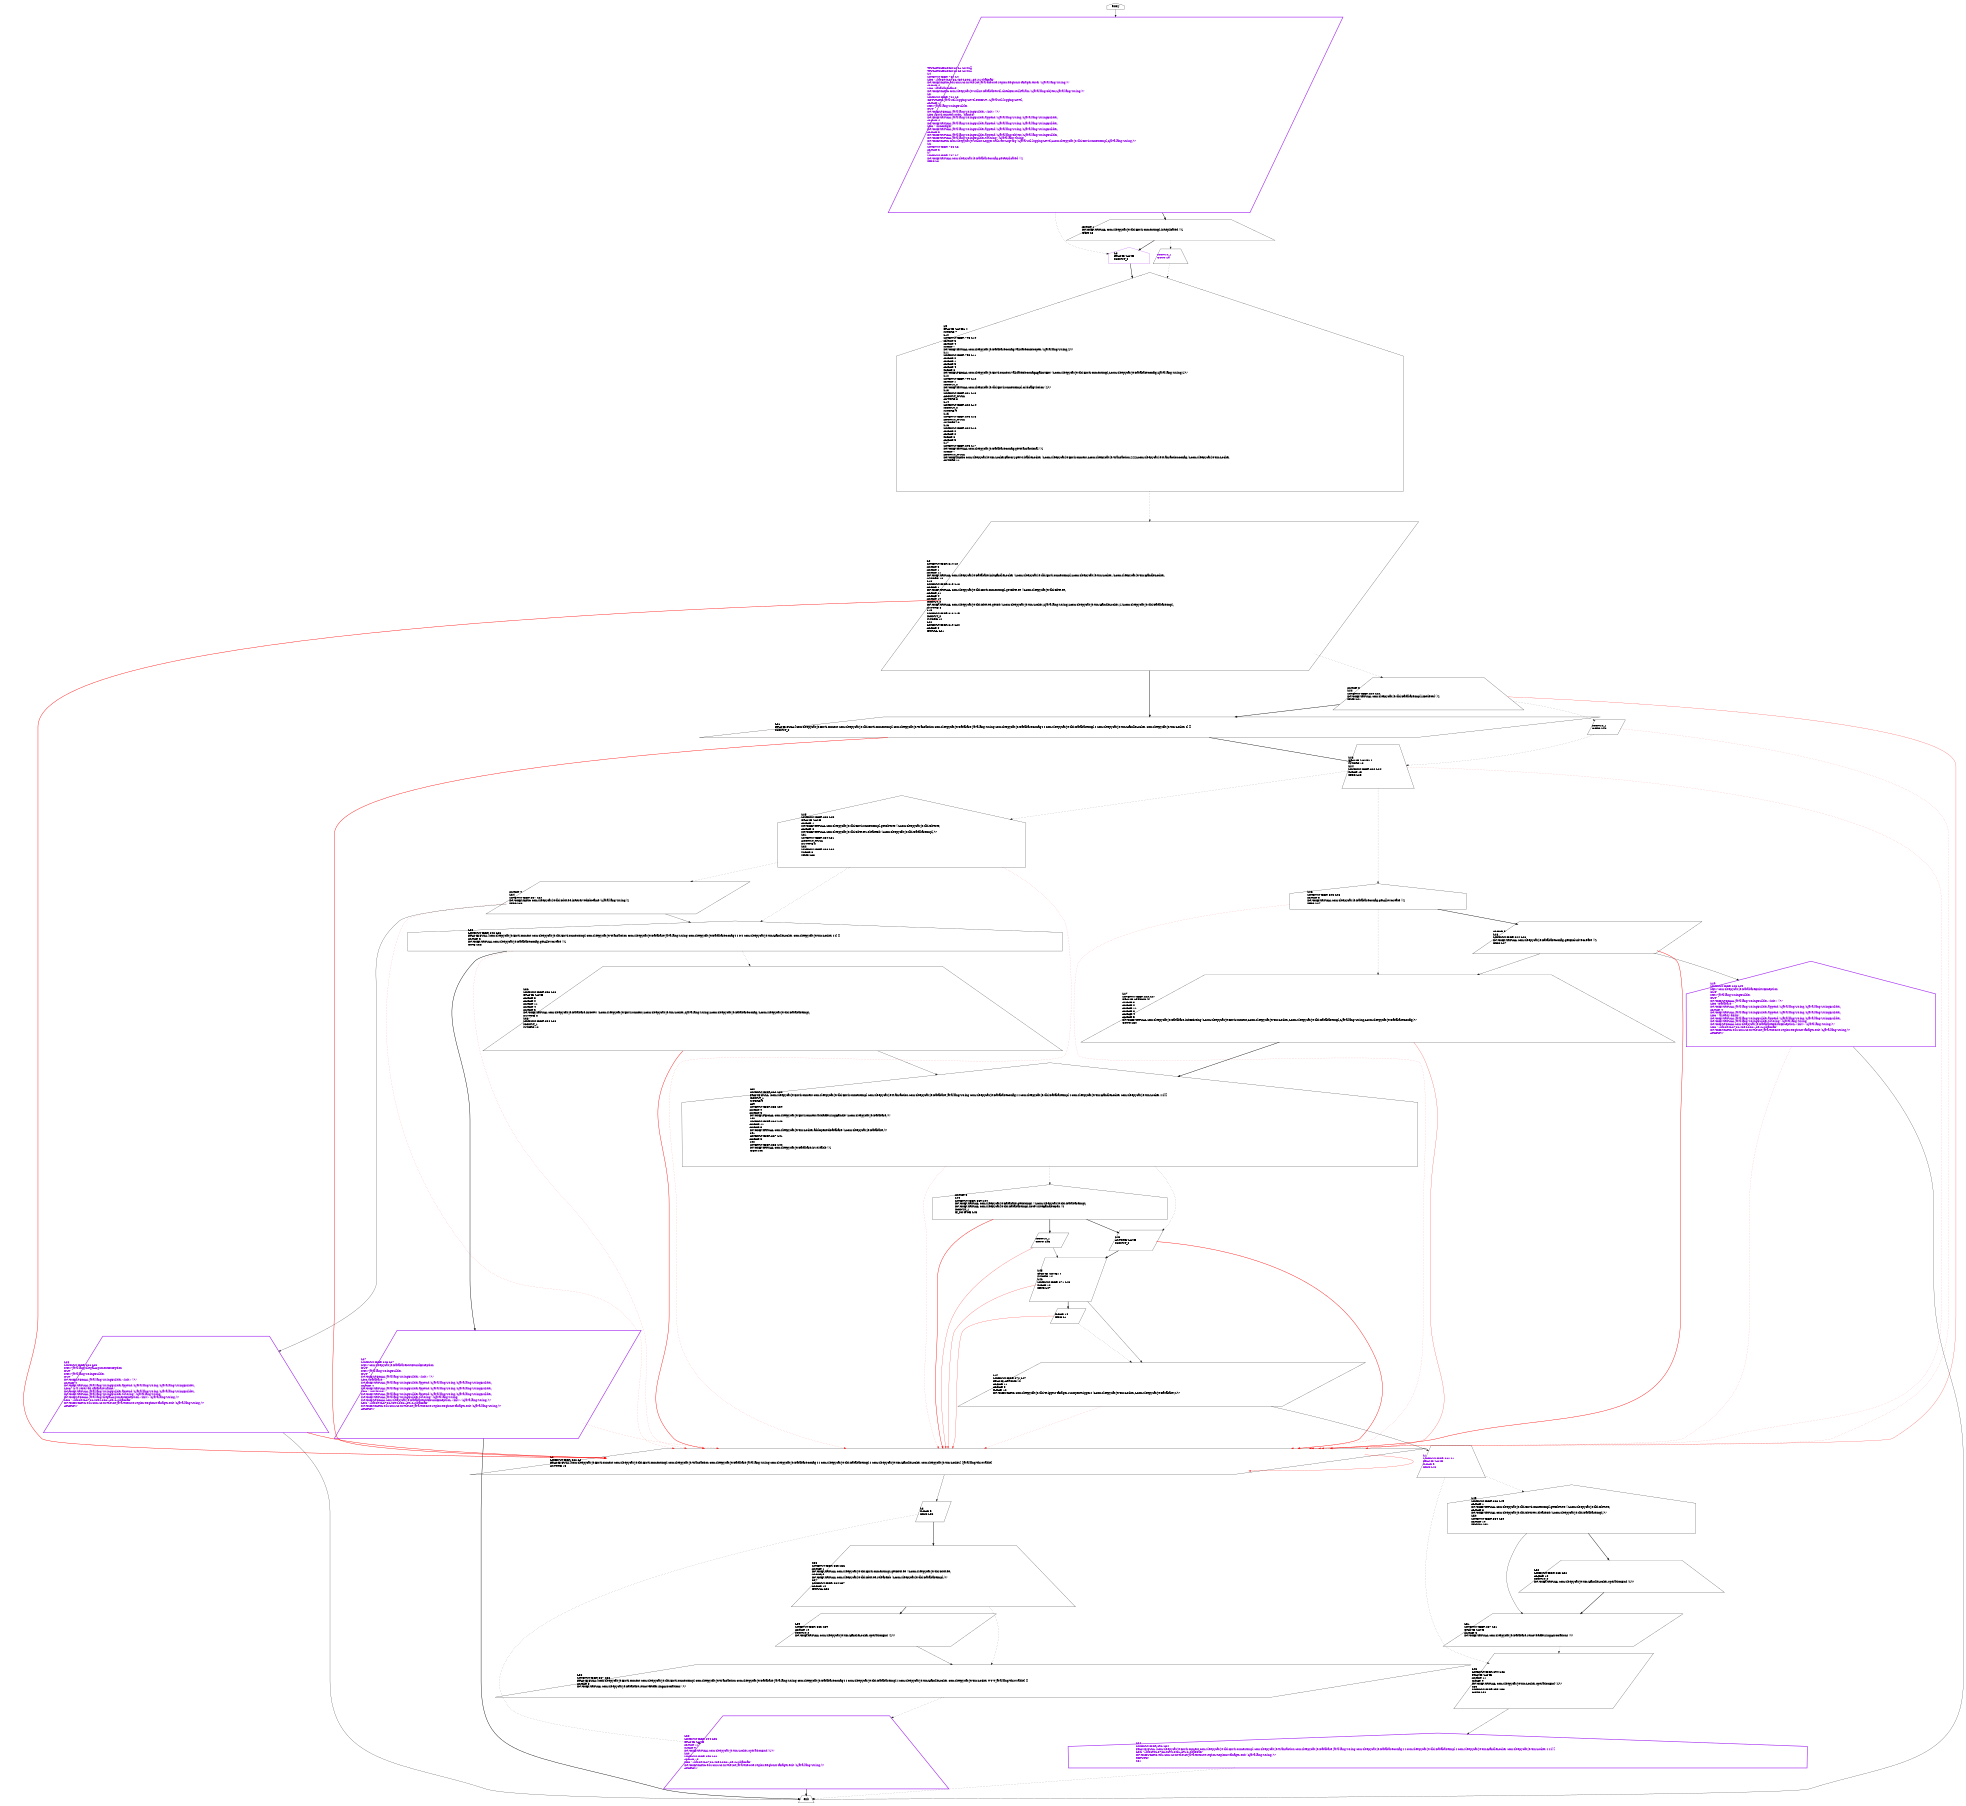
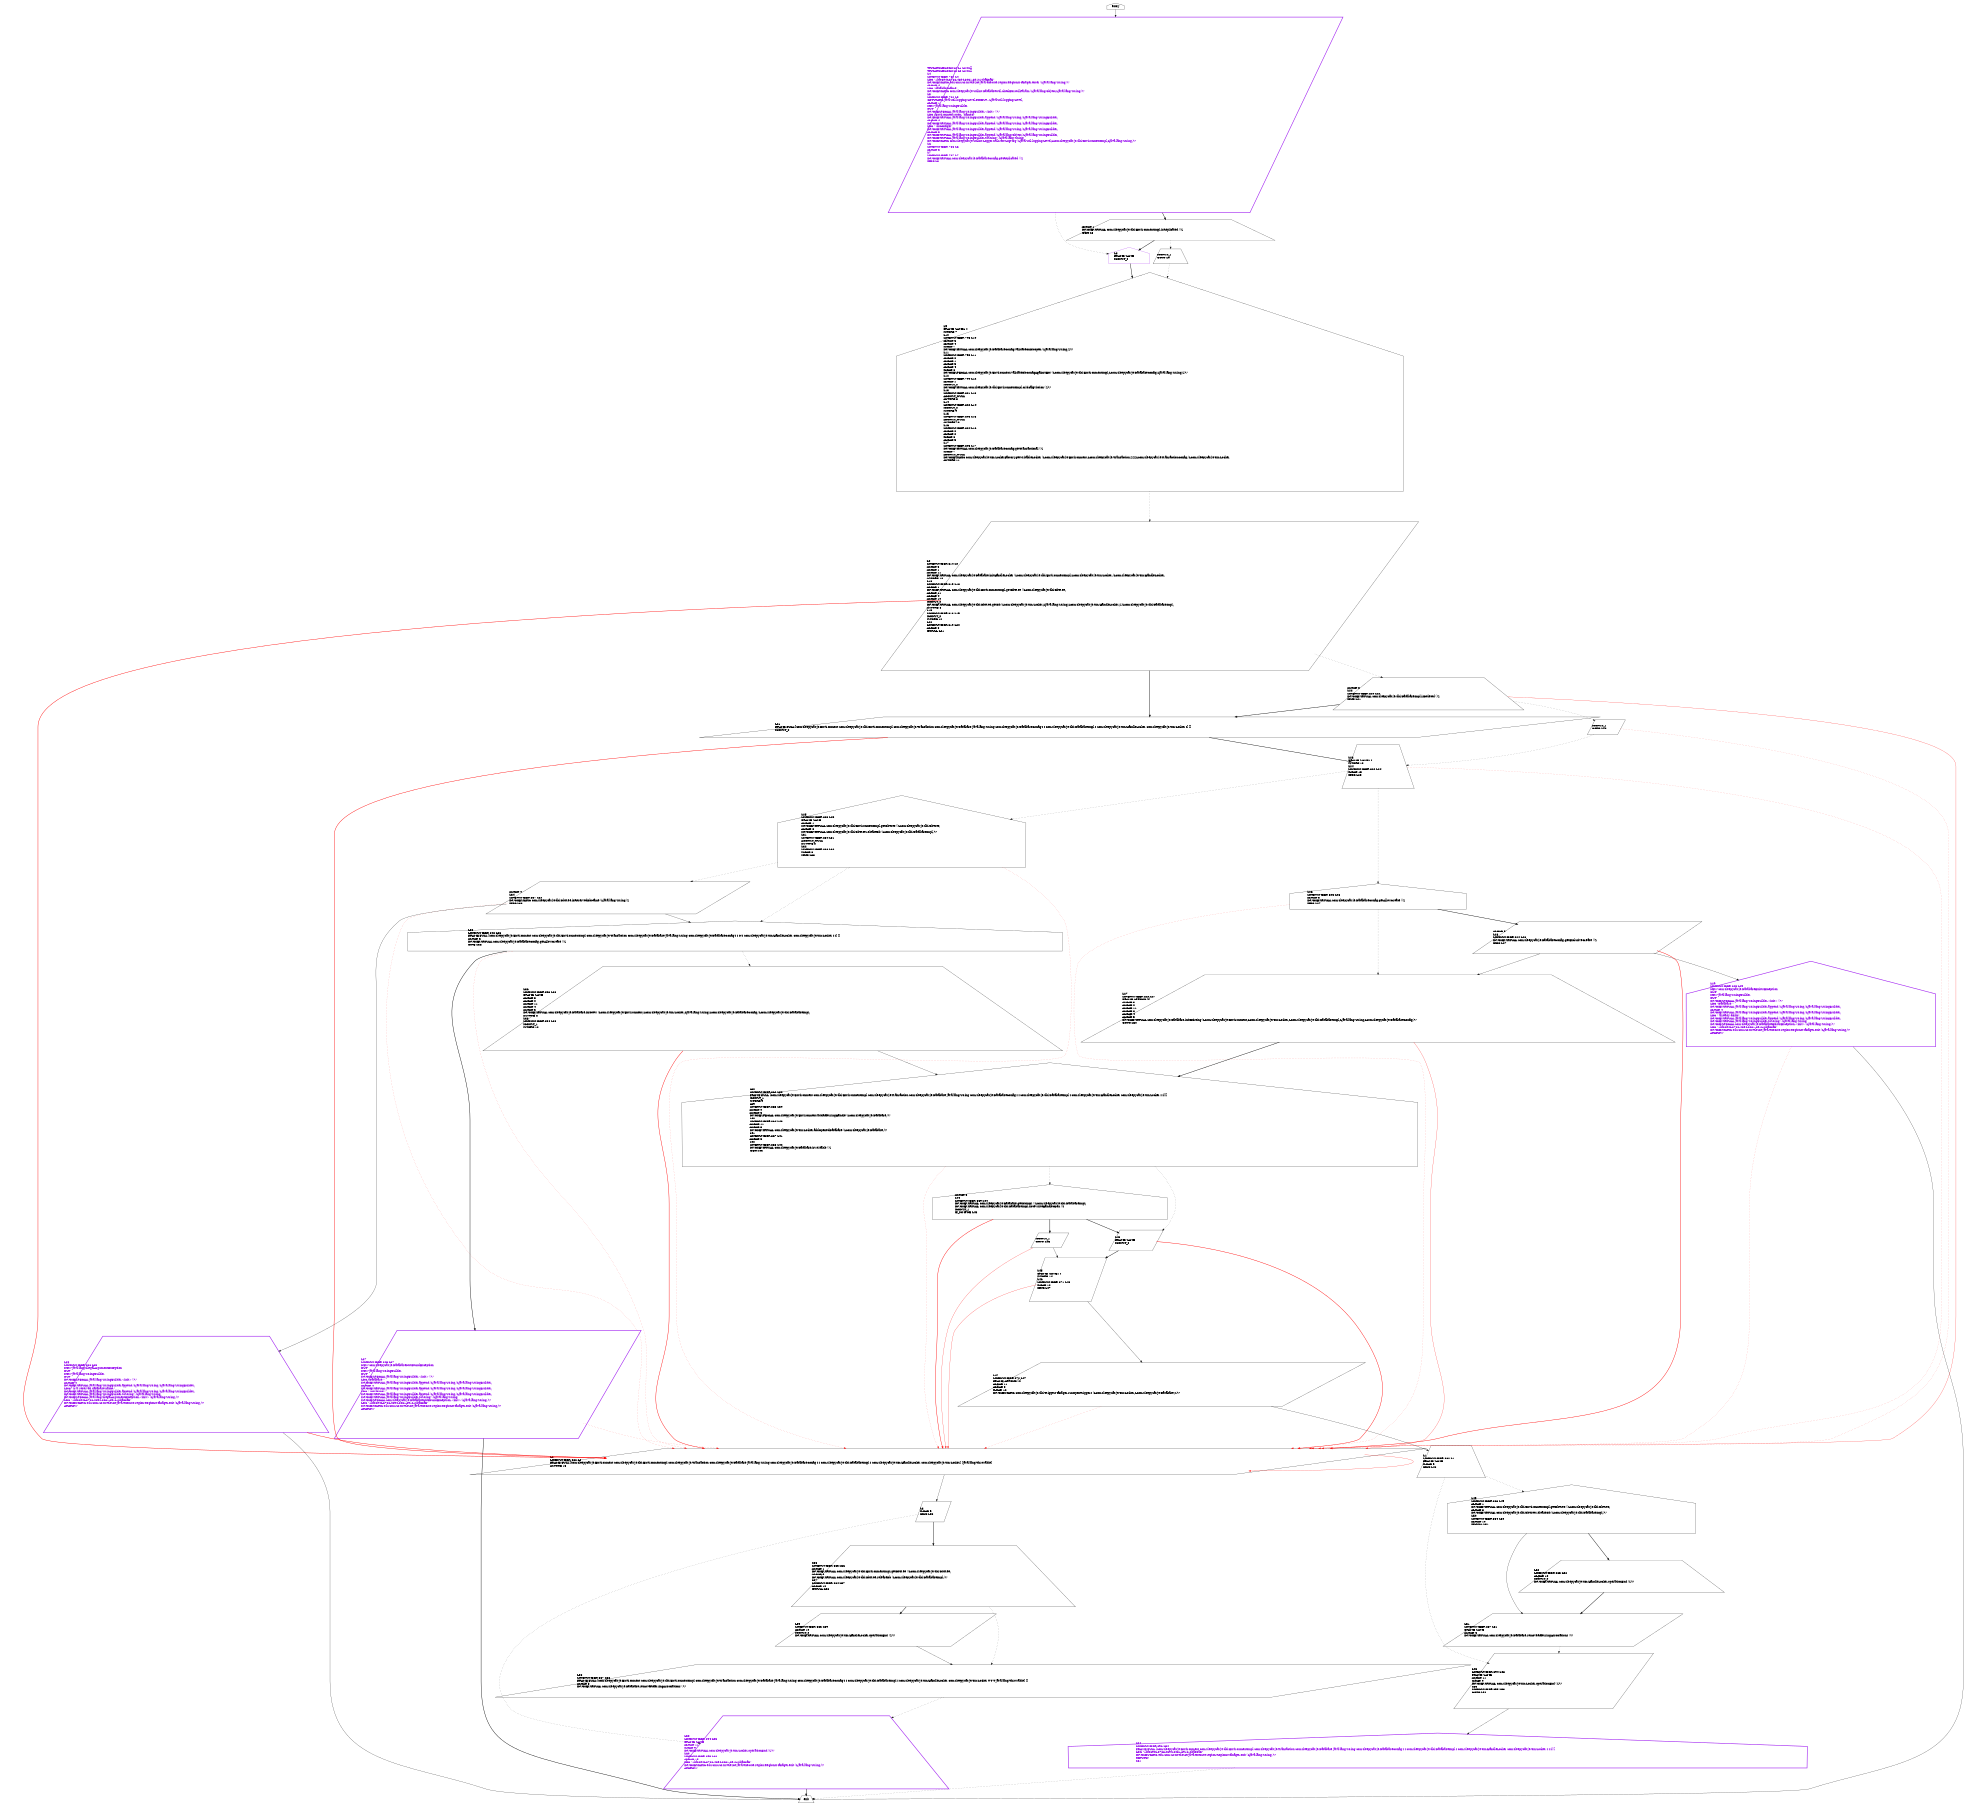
node "ICONST_1 GOTO L9": fontcolor purple -> black
node "L43 ASTORE SAME ICONST_0": label "L43 ASTORE SAME ICONST_0" -> "L43 FRAME SAME ICONST_0"
node "ILOAD 14 IFEQ L1": removed
node "L1 LINENUMBER 882 L1 FRAME SAME ILOAD 9 IFNE L48": fontcolor purple -> black
